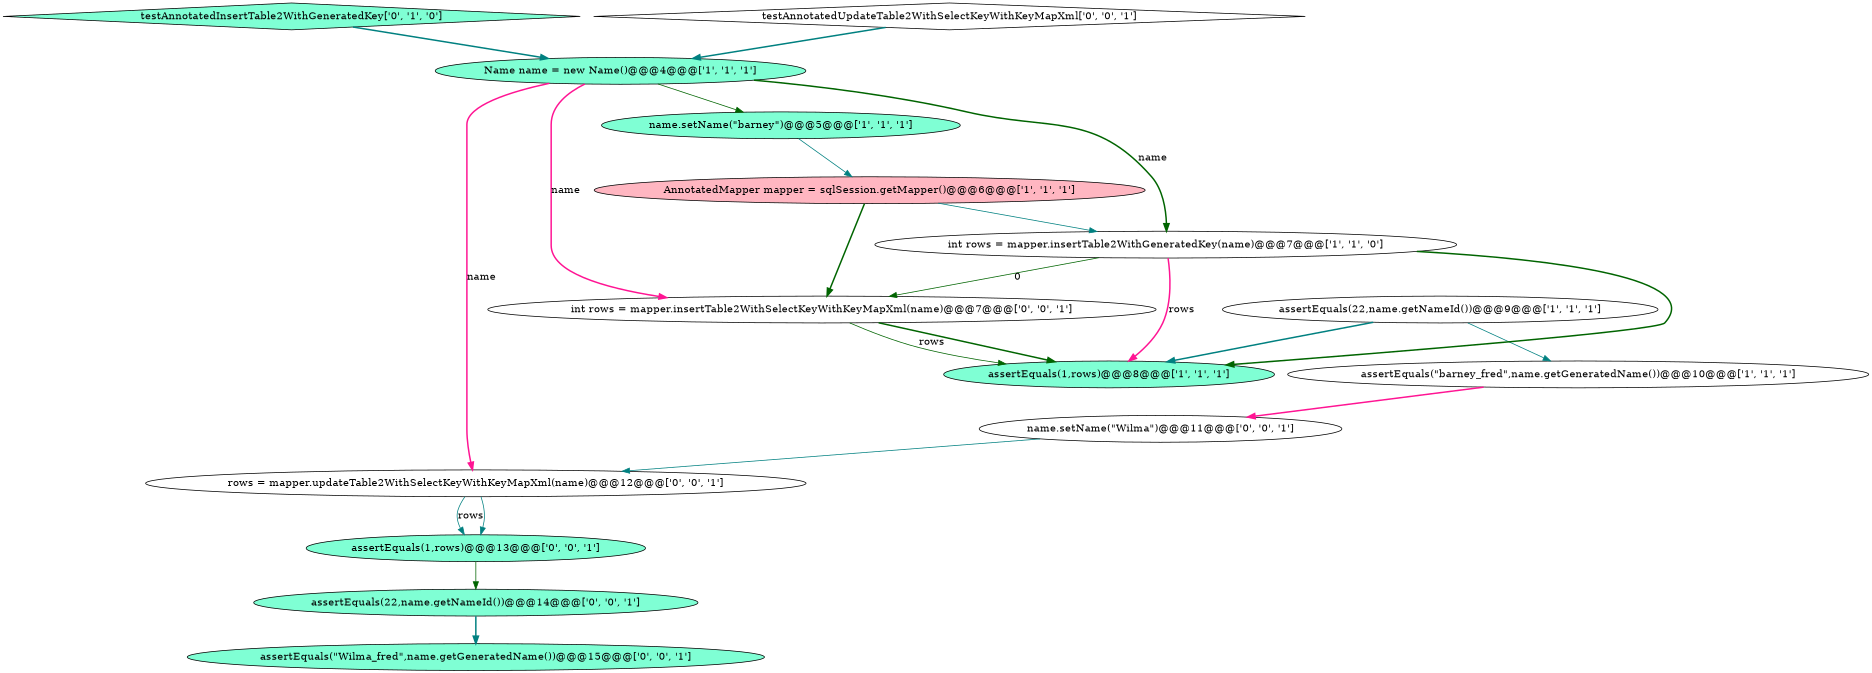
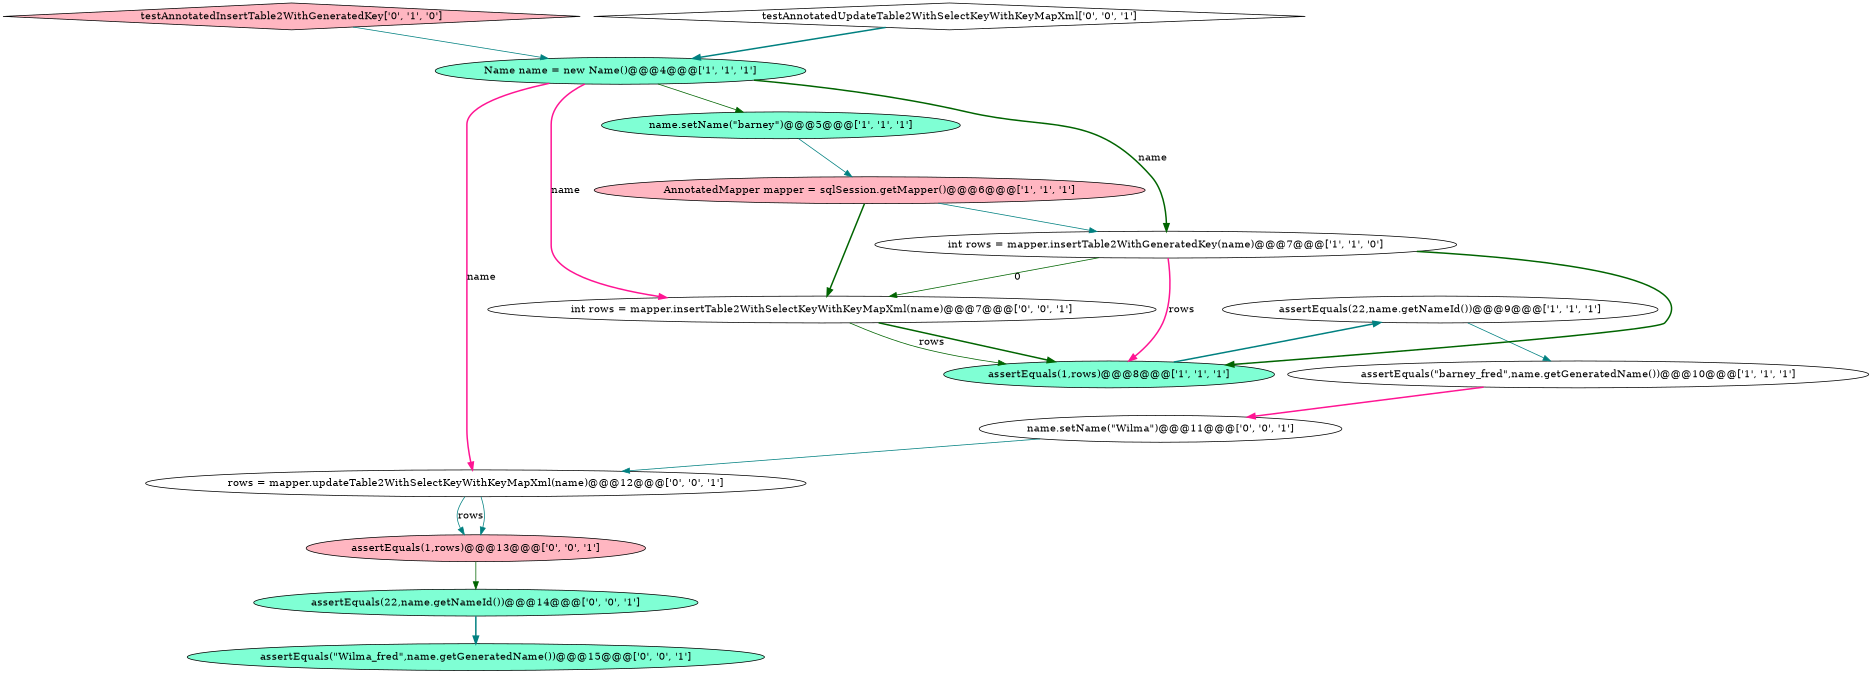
node "testAnnotatedInsertTable2WithGeneratedKey['0', '1', '0']": fillcolor aquamarine -> lightpink
edge "testAnnotatedInsertTable2WithGeneratedKey['0', '1', '0']" -> "Name name = new Name()@@@4@@@['1', '1', '1']": style bold -> solid
edge "assertEquals(22,name.getNameId())@@@9@@@['1', '1', '1']" -> "assertEquals(1,rows)@@@8@@@['1', '1', '1']": reversed
node "assertEquals(1,rows)@@@13@@@['0', '0', '1']": fillcolor aquamarine -> lightpink
